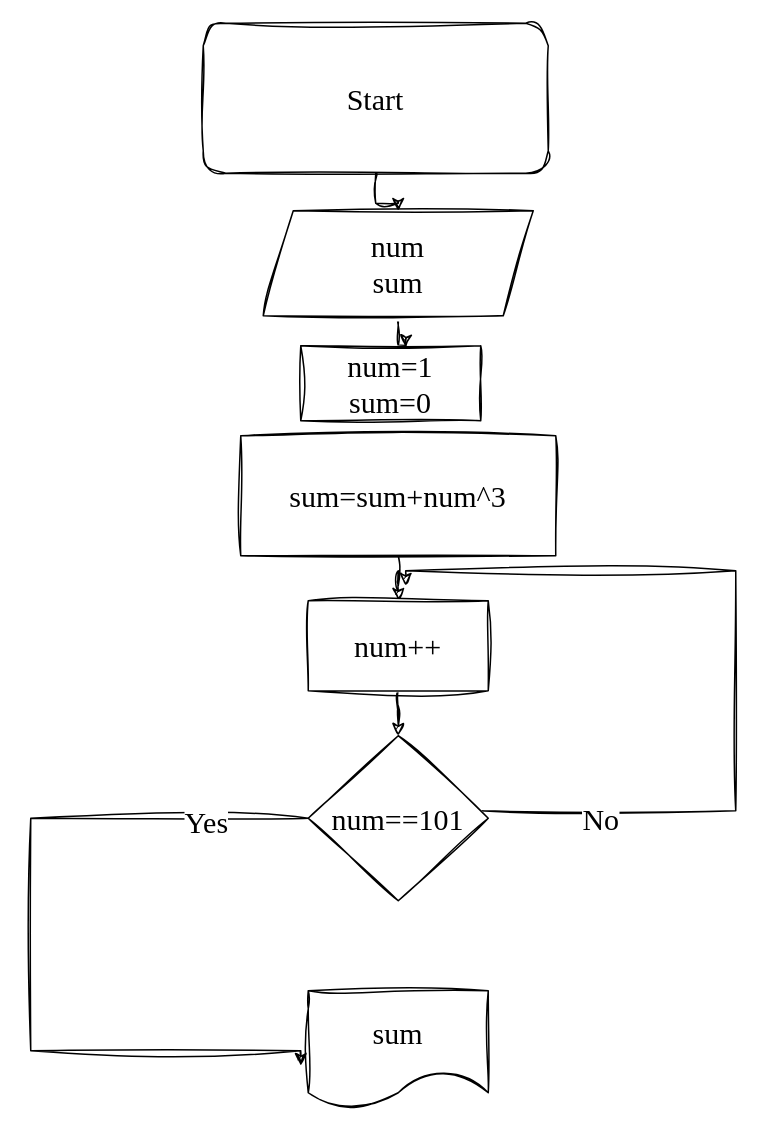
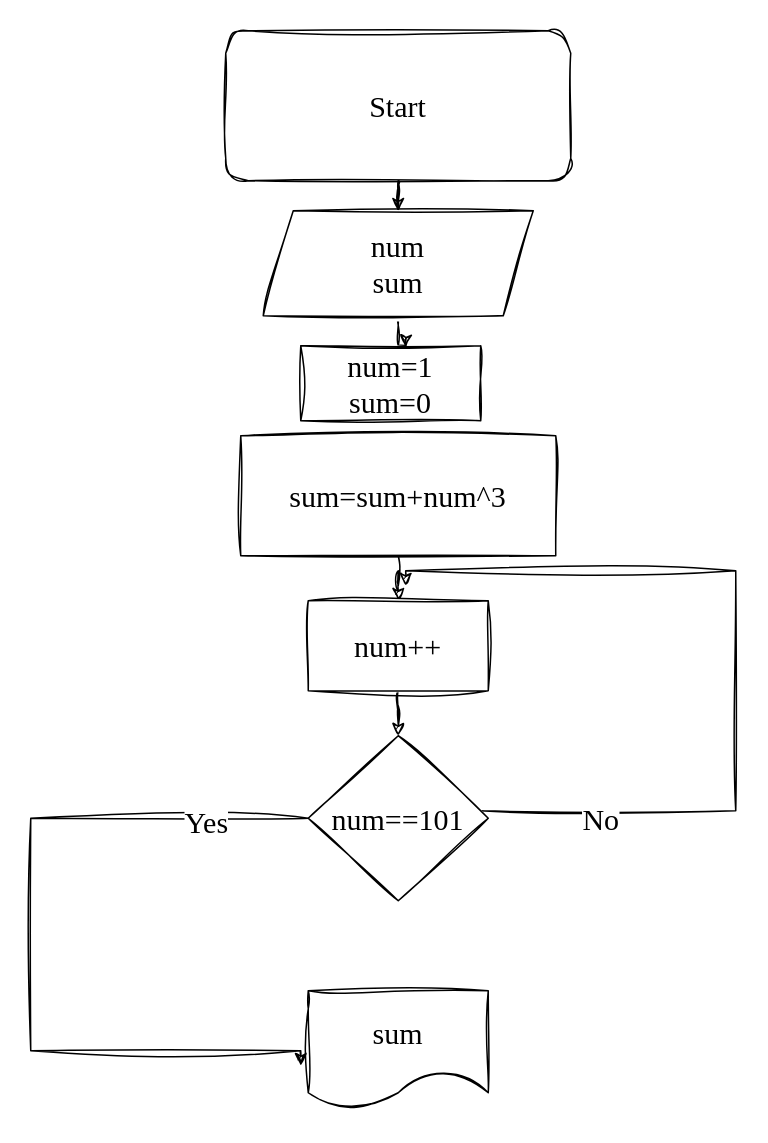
node "Start": moved (376, 98) -> (398, 106)
